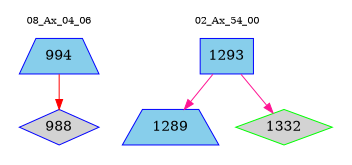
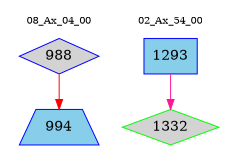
cluster "08_Ax_04_06": label "08_Ax_04_06" -> "08_Ax_04_00"
edge "994" -> "988": reversed
node "1289": removed
